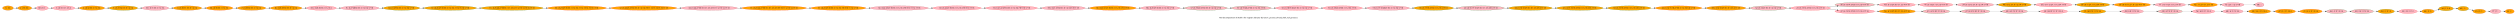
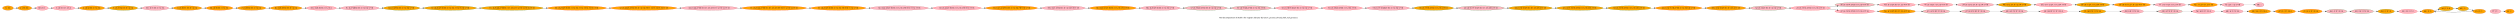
node "15 | 6 21 22 27 30 33 : 0 1 2 3 4 7 8 9 10 17 18": fillcolor lightpink -> orange
edge "35 | 0 1 :" -> "77 | 1 :": now "35 | 0 1 :" -> "44 | 2 : 0"
